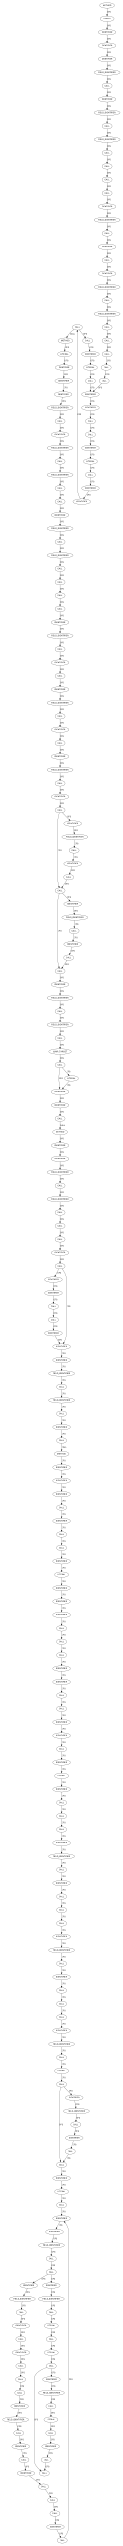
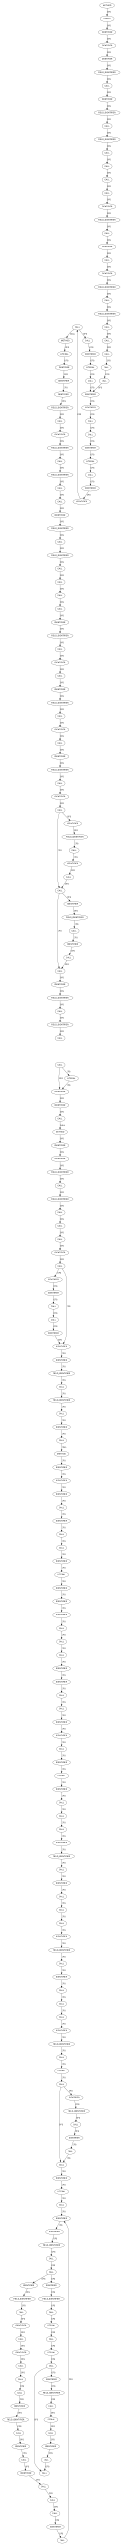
node "JUMP_TARGET": removed
